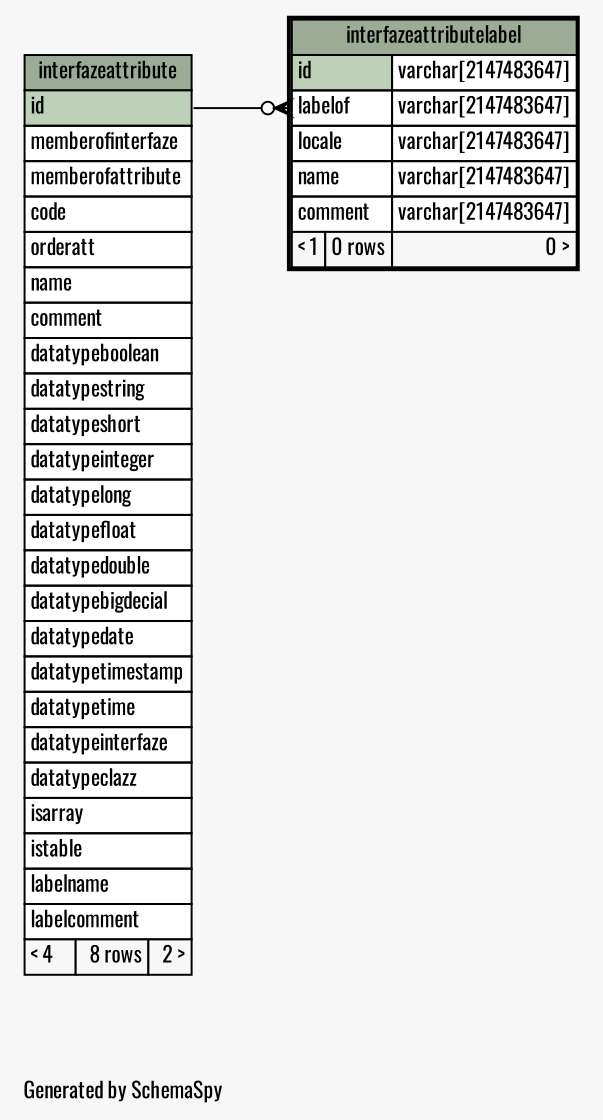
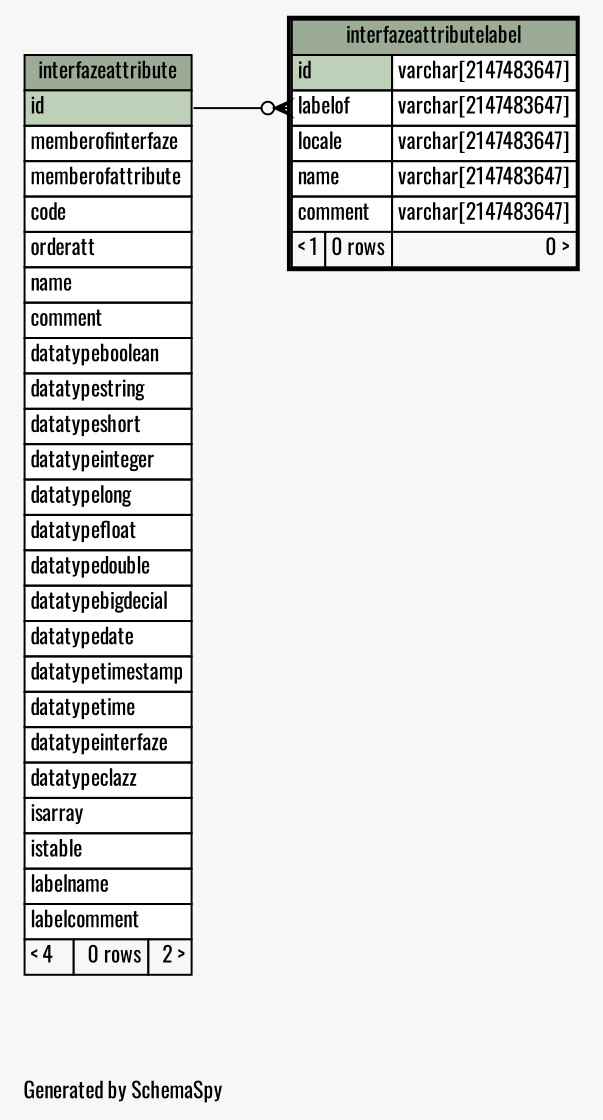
node "interfazeattribute": text "8 rows" -> "0 rows"
